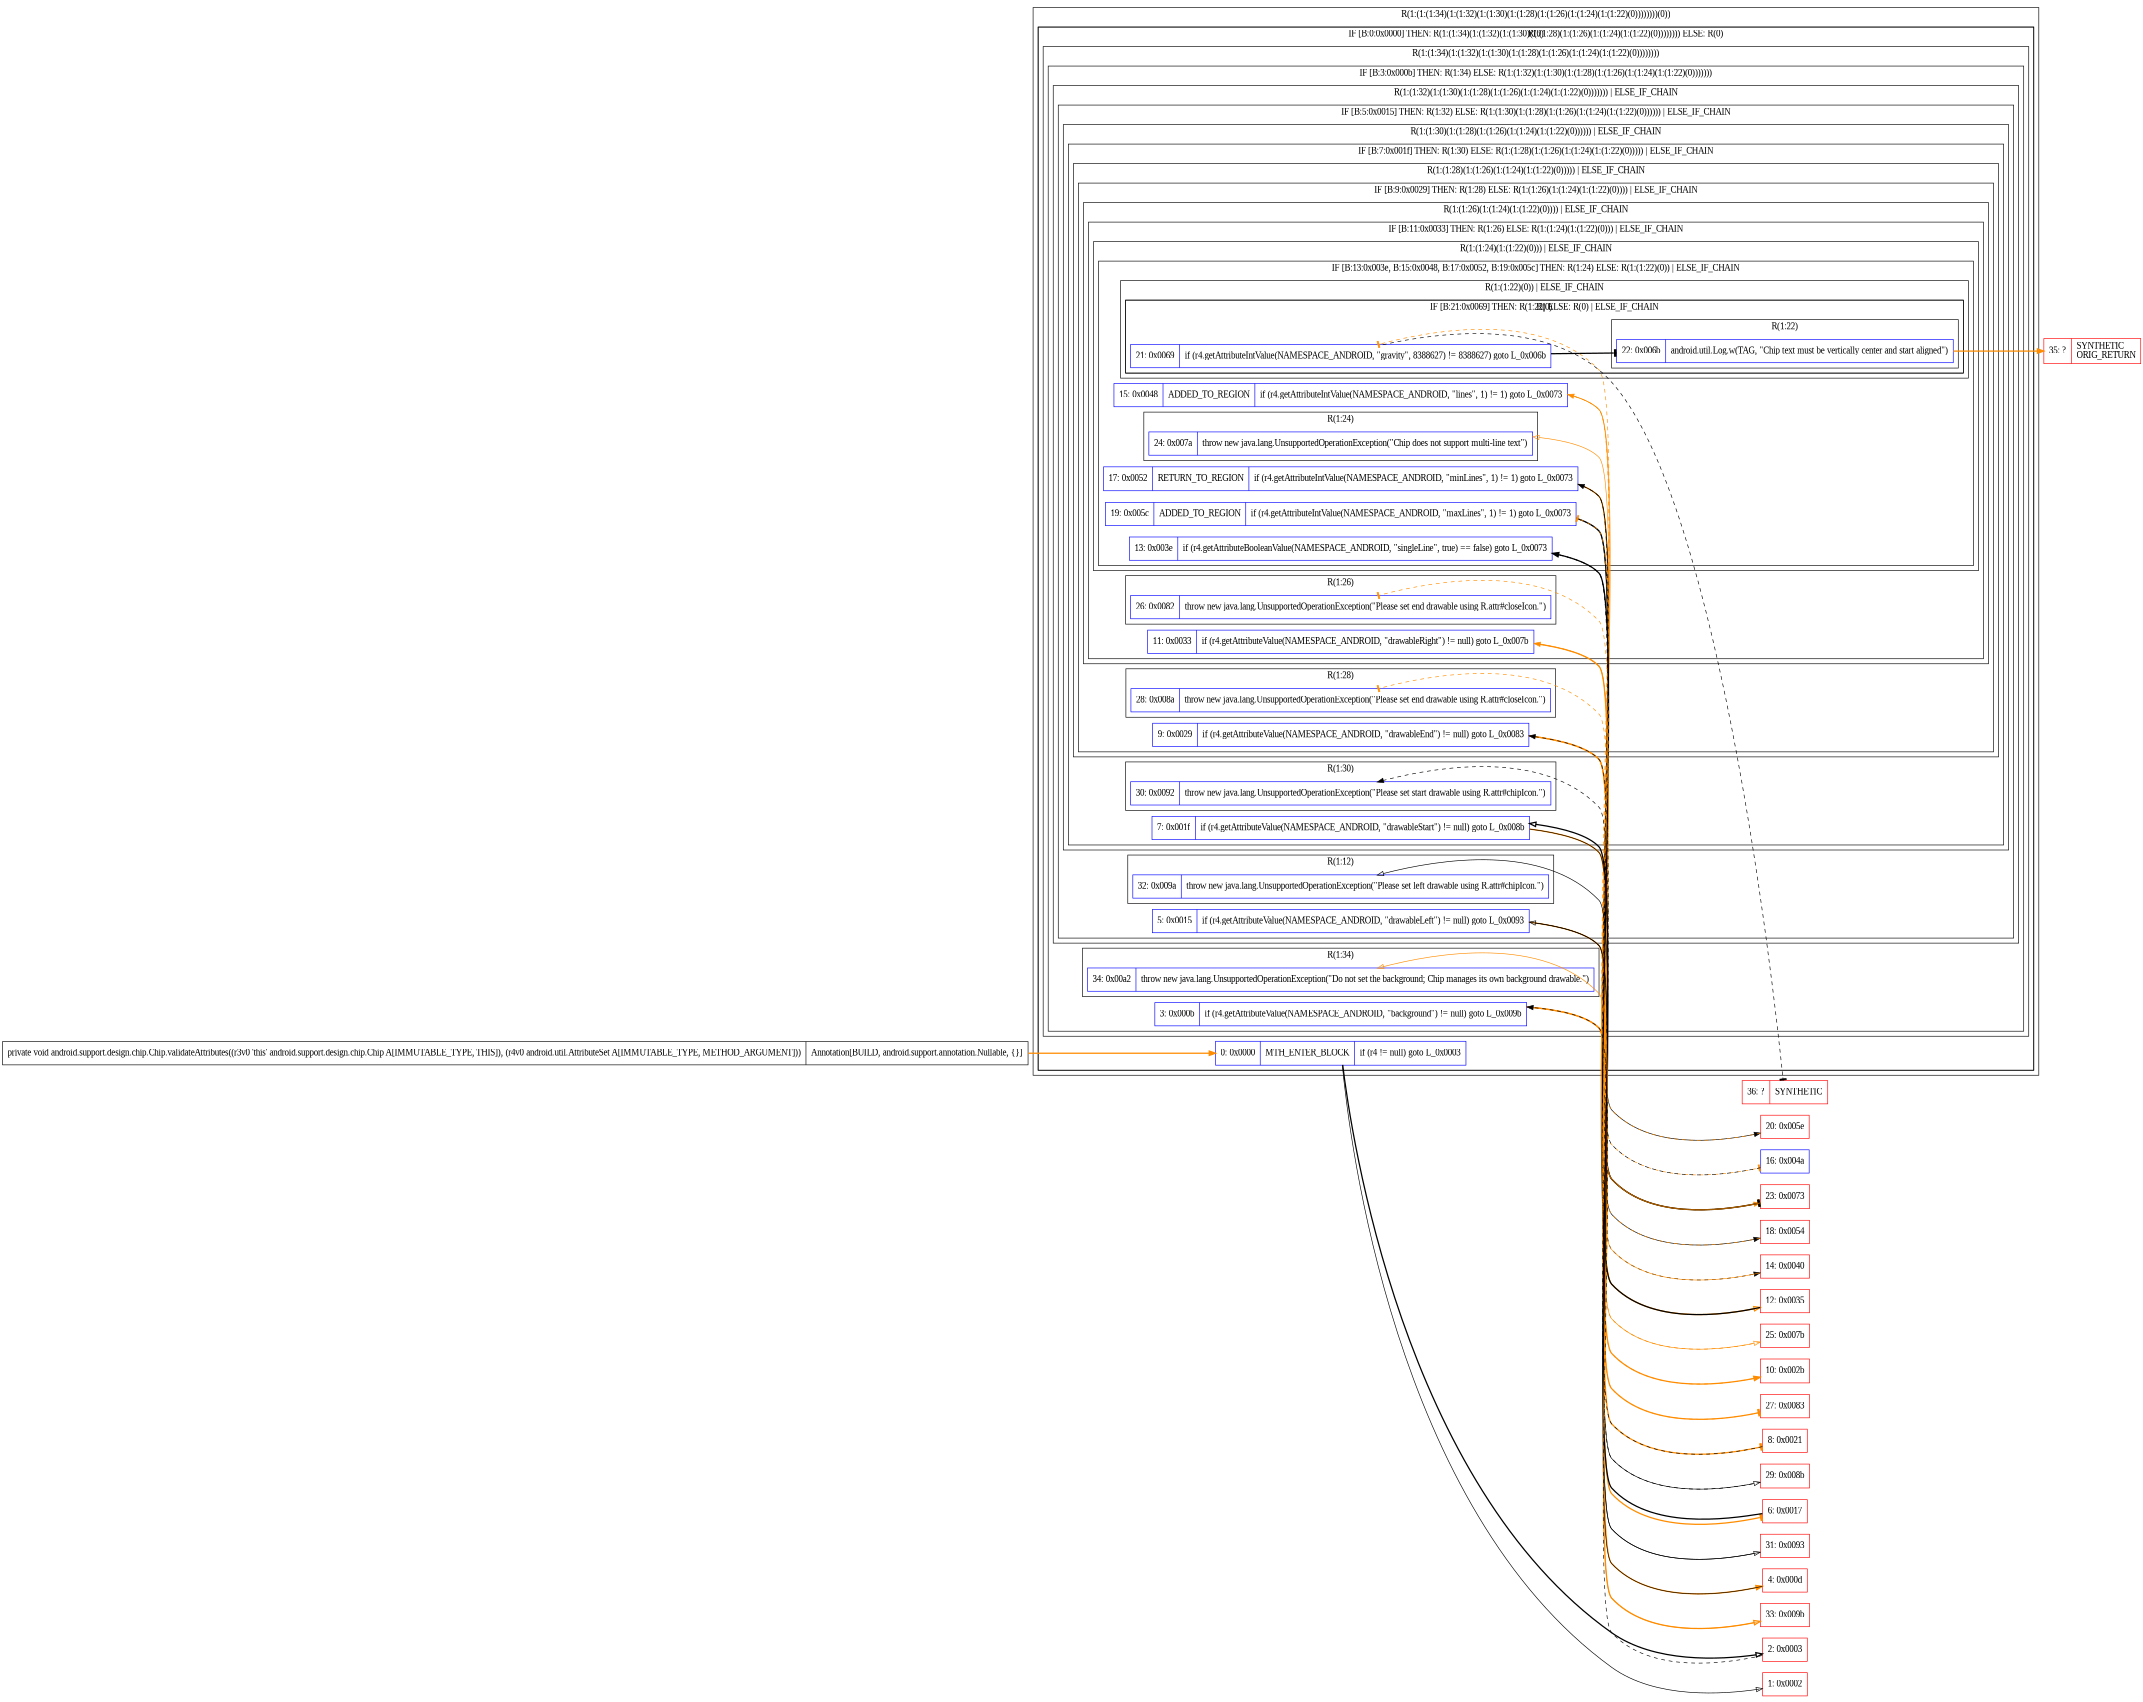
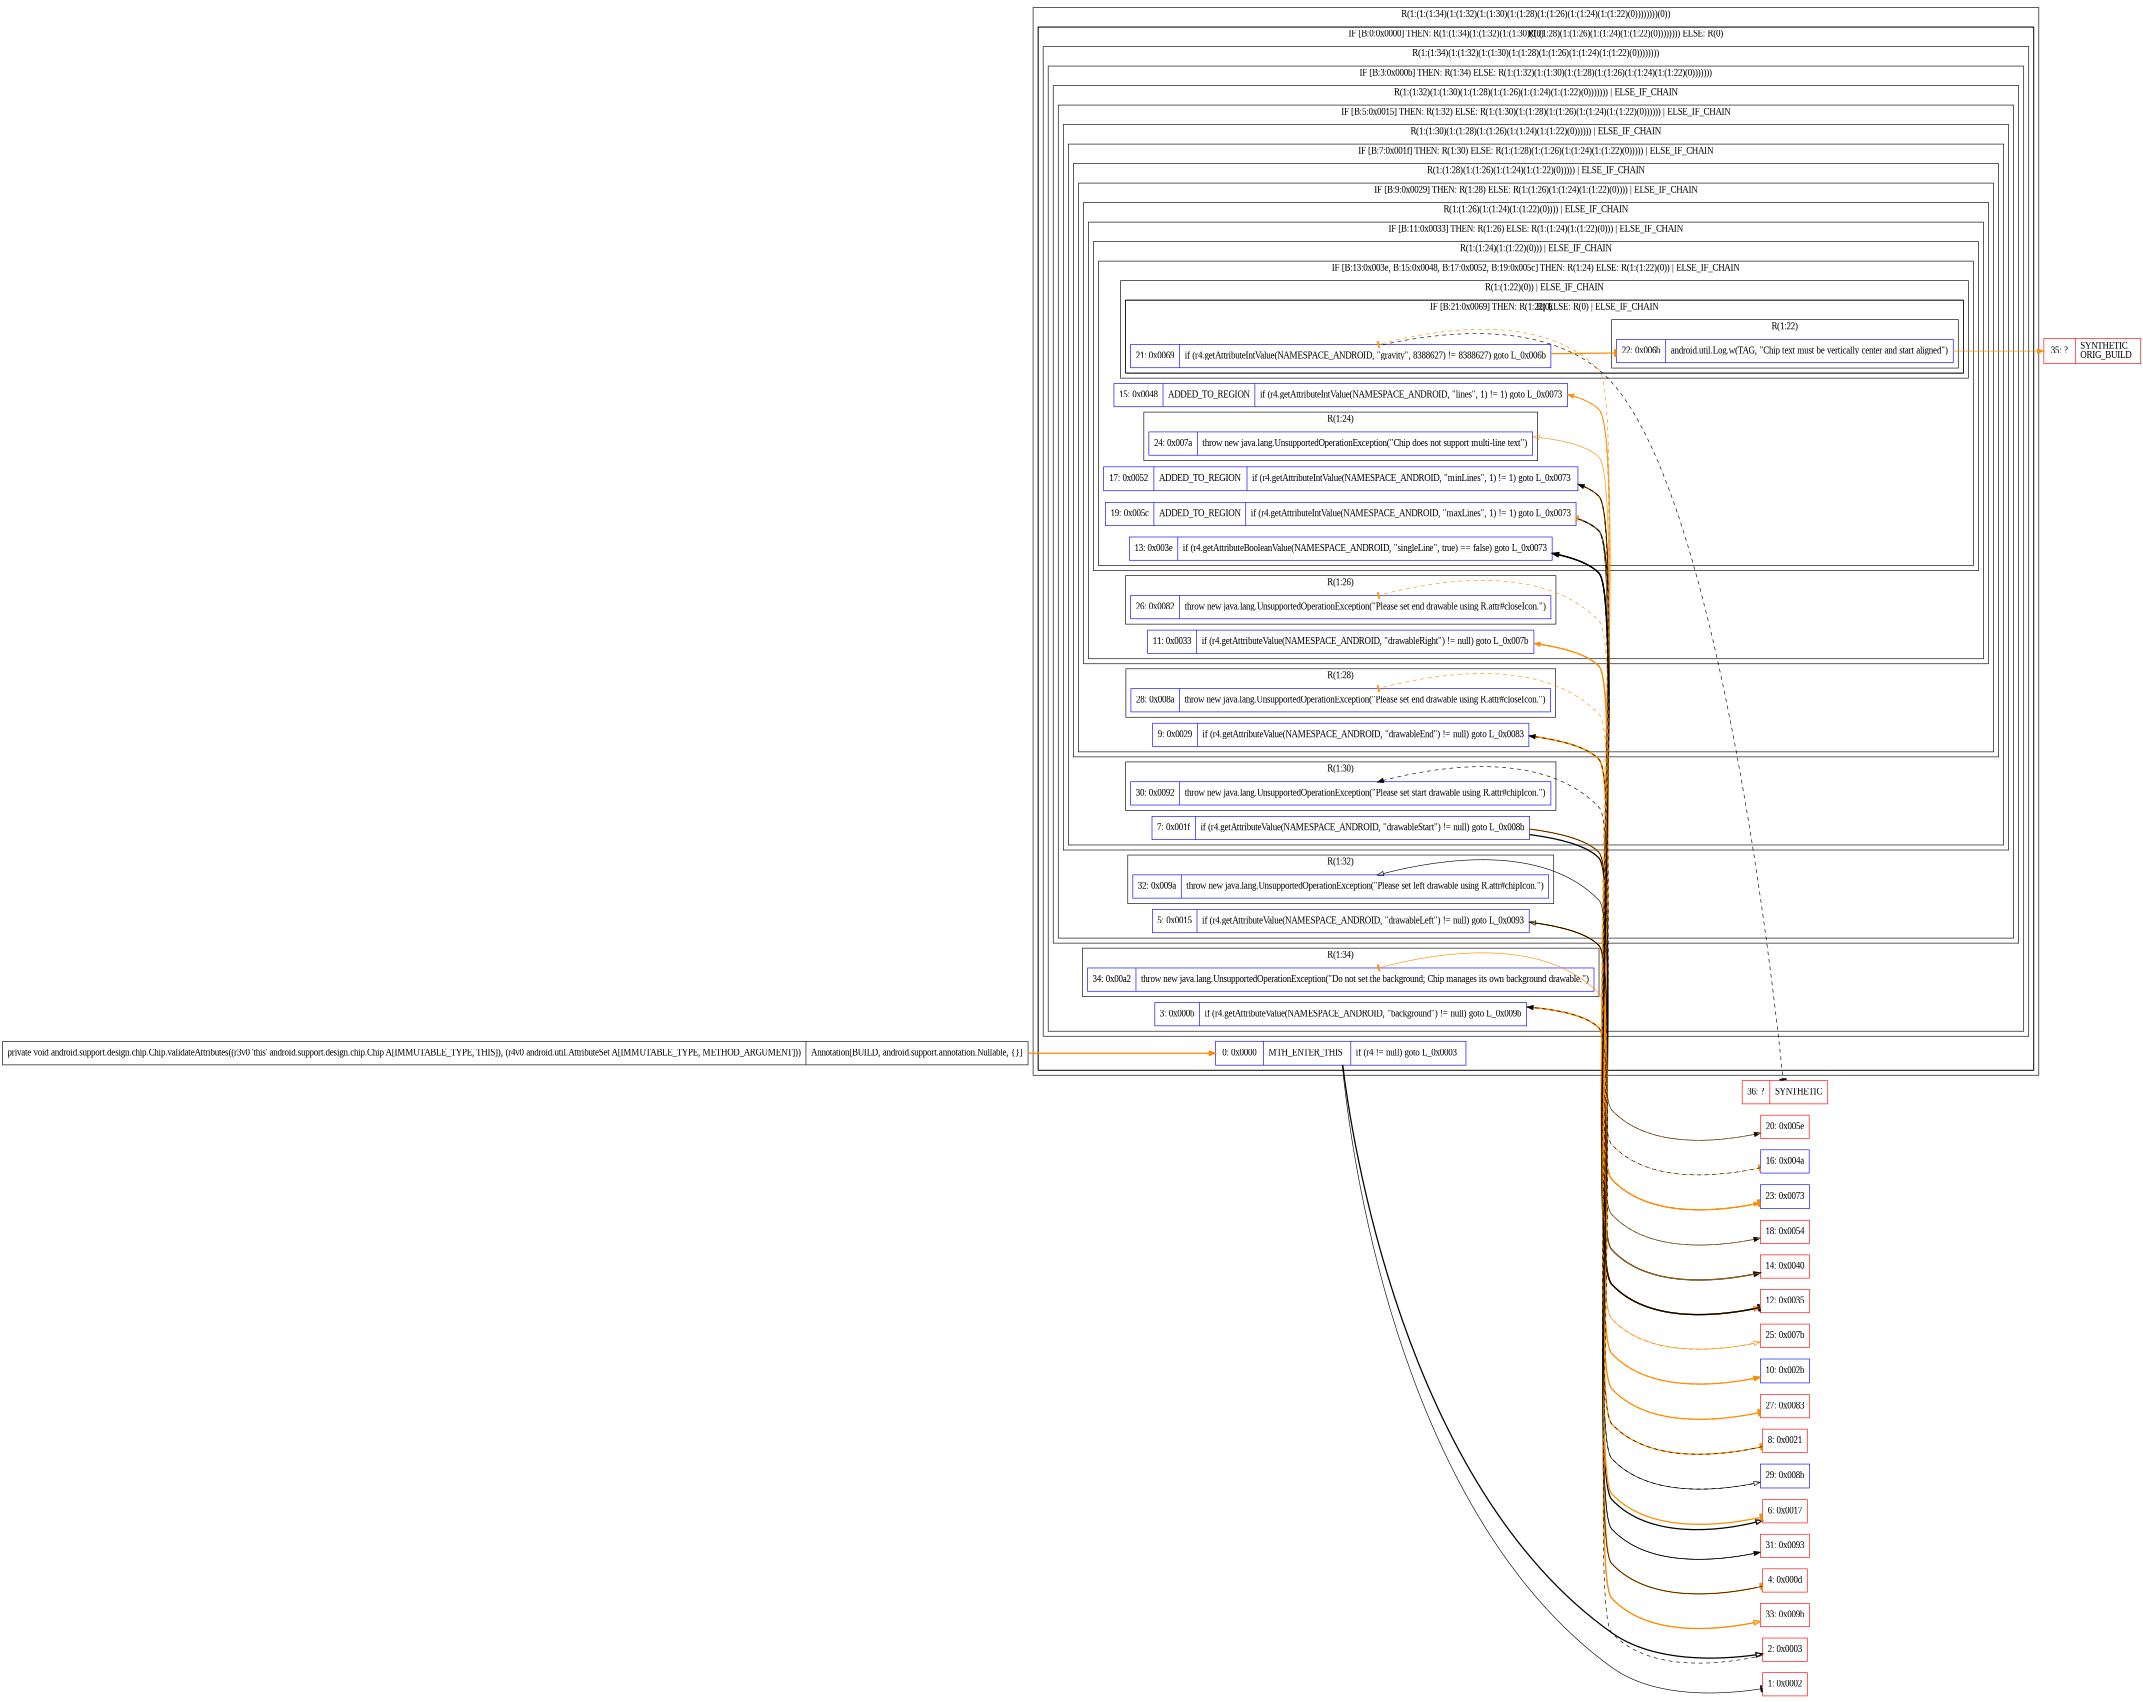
edge "22: 0x006b" -> "35: ?": style bold -> solid
edge "21: 0x0069" -> "22: 0x006b": color black -> darkorange
node "35: ?": text "ORIG_RETURN" -> "ORIG_BUILD"
node "17: 0x0052": text "RETURN_TO_REGION" -> "ADDED_TO_REGION"
cluster "R(1:12)": label "R(1:12)" -> "R(1:32)"
edge "19: 0x005c" -> "23: 0x0073": now "19: 0x005c" -> "12: 0x0035"
edge "13: 0x003e" -> "14: 0x0040": style dashed -> bold
node "0: 0x0000": text "MTH_ENTER_BLOCK" -> "MTH_ENTER_THIS"
node "23: 0x0073": color red -> blue
edge "6: 0x0017" -> "7: 0x001f": reversed
edge "33: 0x009b" -> "34: 0x00a2": arrowhead onormal -> tee
edge "5: 0x0015" -> "31: 0x0093": arrowhead onormal -> normal
edge "3: 0x000b" -> "4: 0x000d": arrowhead normal -> tee
node "10: 0x002b": color red -> blue
edge "0: 0x0000" -> "1: 0x0002": arrowhead onormal -> tee
node "29: 0x008b": color red -> blue
